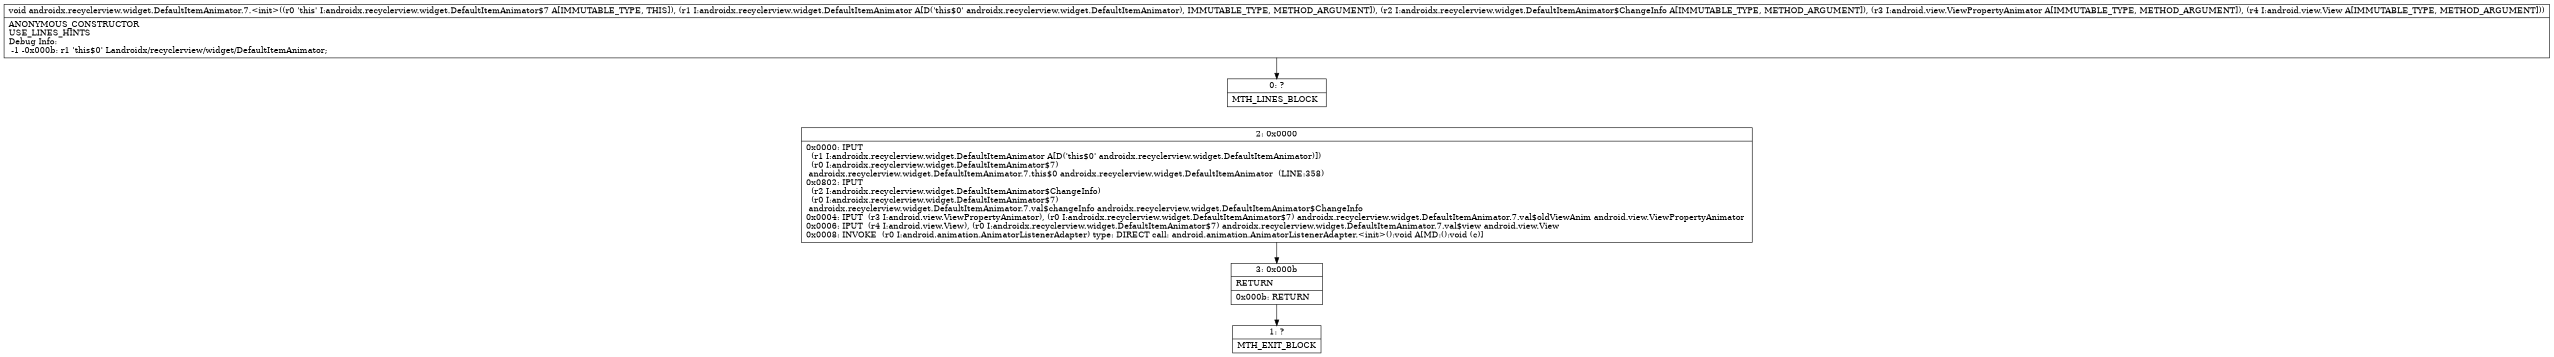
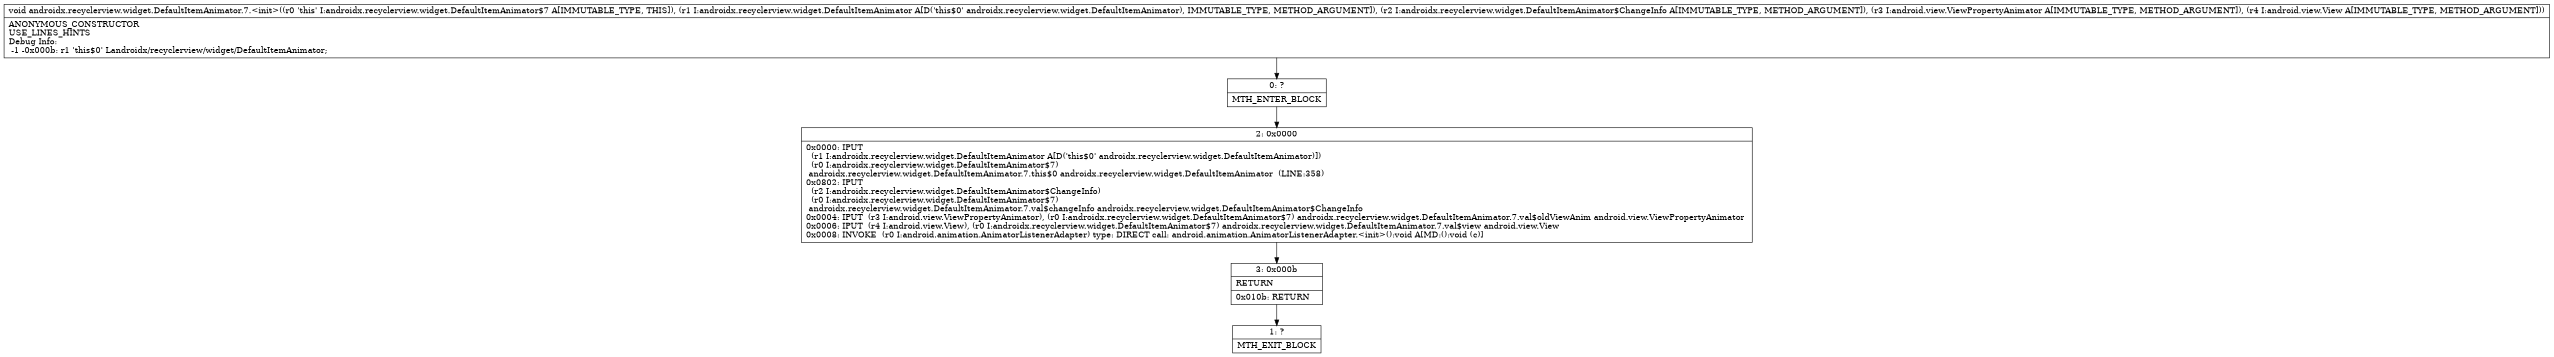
node "0: ?": text "MTH_LINES_BLOCK" -> "MTH_ENTER_BLOCK"
edge "0: ?" -> "2: 0x0000": added
node "3: 0x000b": text "0x000b: RETURN" -> "0x010b: RETURN"
